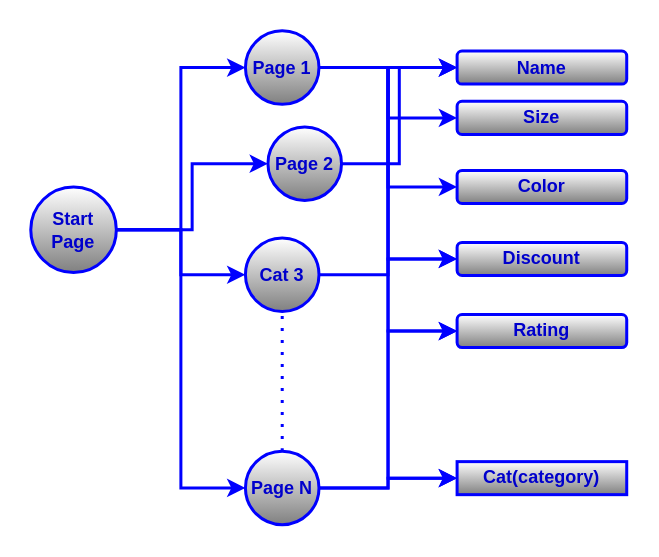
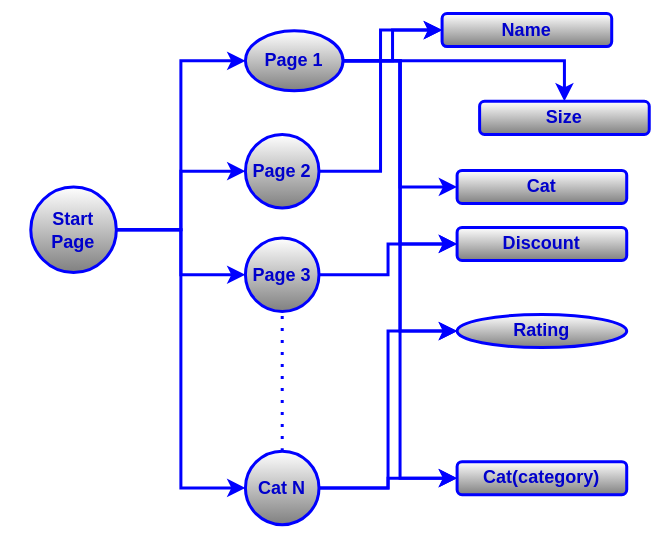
node "Page 1": size 74x74 -> 98x60
node "Name": moved (542, 68) -> (527, 30)
node "Size": moved (542, 118) -> (564, 118)
node "Page 2": moved (305, 164) -> (282, 171)
node "Color": label "Color" -> "Cat"
node "Discount": moved (542, 259) -> (542, 244)
node "Cat 3": label "Cat 3" -> "Page 3"
node "Rating": shape rounded rectangle -> ellipse
node "Cat(category)": shape rectangle -> rounded rectangle
node "Page N": label "Page N" -> "Cat N"
